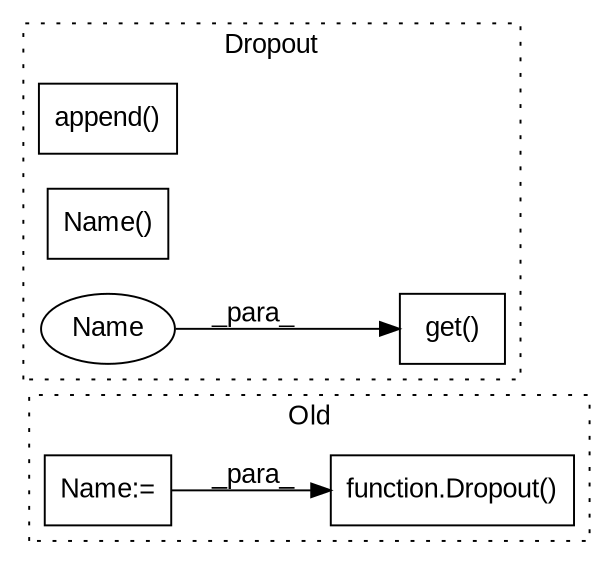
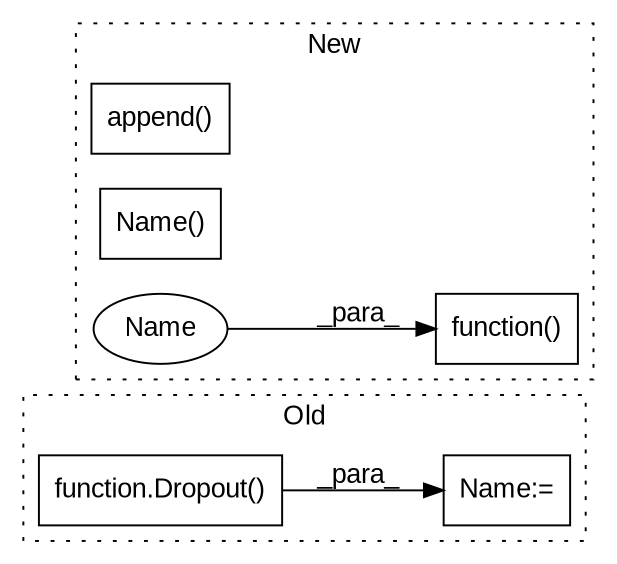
cluster "Dropout": label "Dropout" -> "New"
node "get()": label "get()" -> "function()"
edge "Name:=" -> "function.Dropout()": reversed
